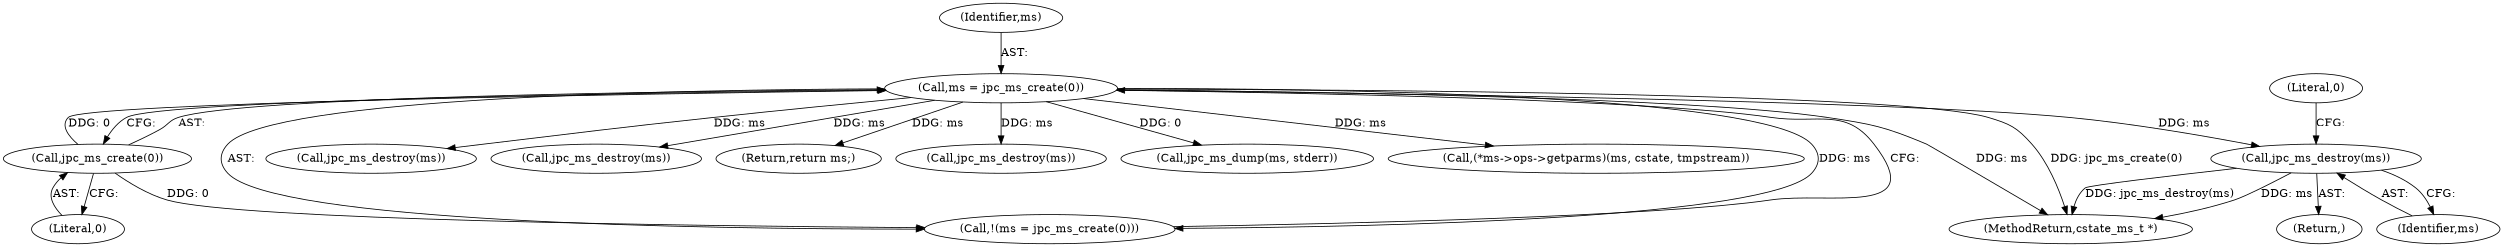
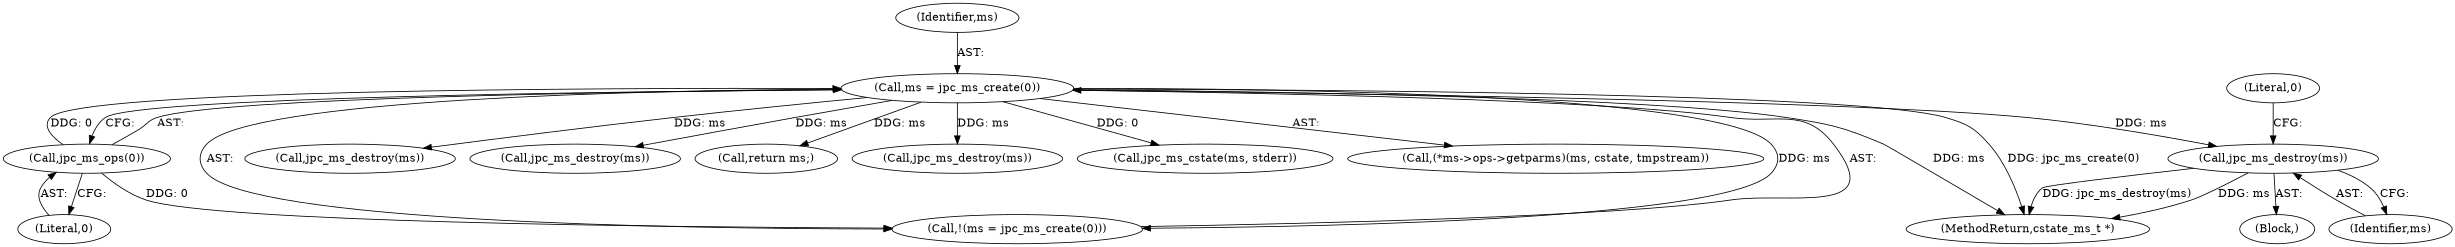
edge "(Call,ms = jpc_ms_create(0))" -> "(Call,(*ms->ops->getparms)(ms, cstate, tmpstream))": label "DDG: ms" -> "AST: "
node "(Call,jpc_ms_create(0))": label "(Call,jpc_ms_create(0))" -> "(Call,jpc_ms_ops(0))"
node "(Return,return ms;)": label "(Return,return ms;)" -> "(Call,return ms;)"
node "(Call,jpc_ms_dump(ms, stderr))": label "(Call,jpc_ms_dump(ms, stderr))" -> "(Call,jpc_ms_cstate(ms, stderr))"
edge "(Call,!(ms = jpc_ms_create(0)))" -> "(Call,ms = jpc_ms_create(0))": label "CFG: " -> "AST: "
node "(Return,)": label "(Return,)" -> "(Block,)"
